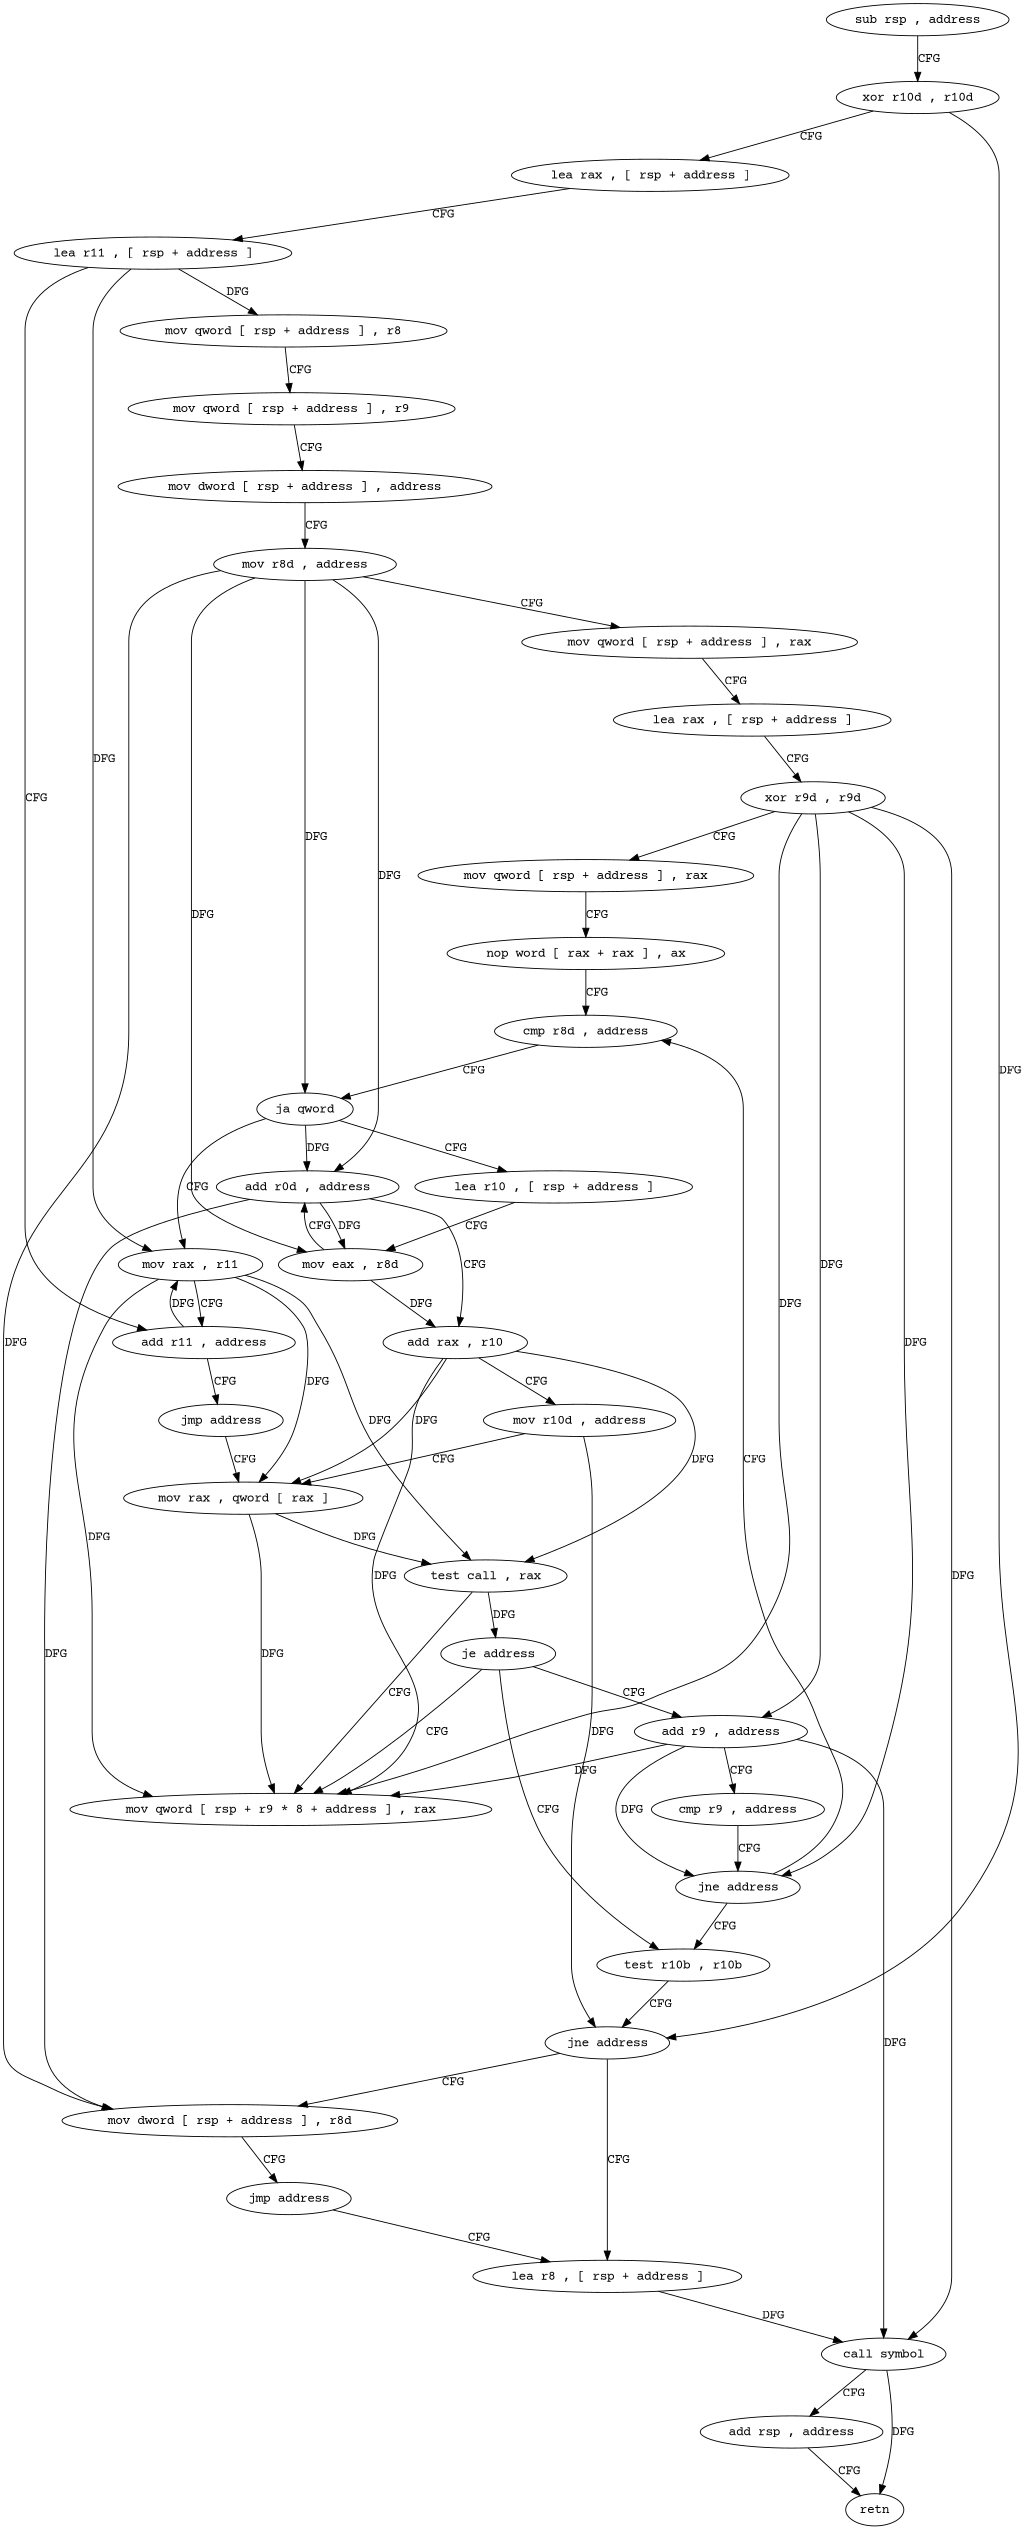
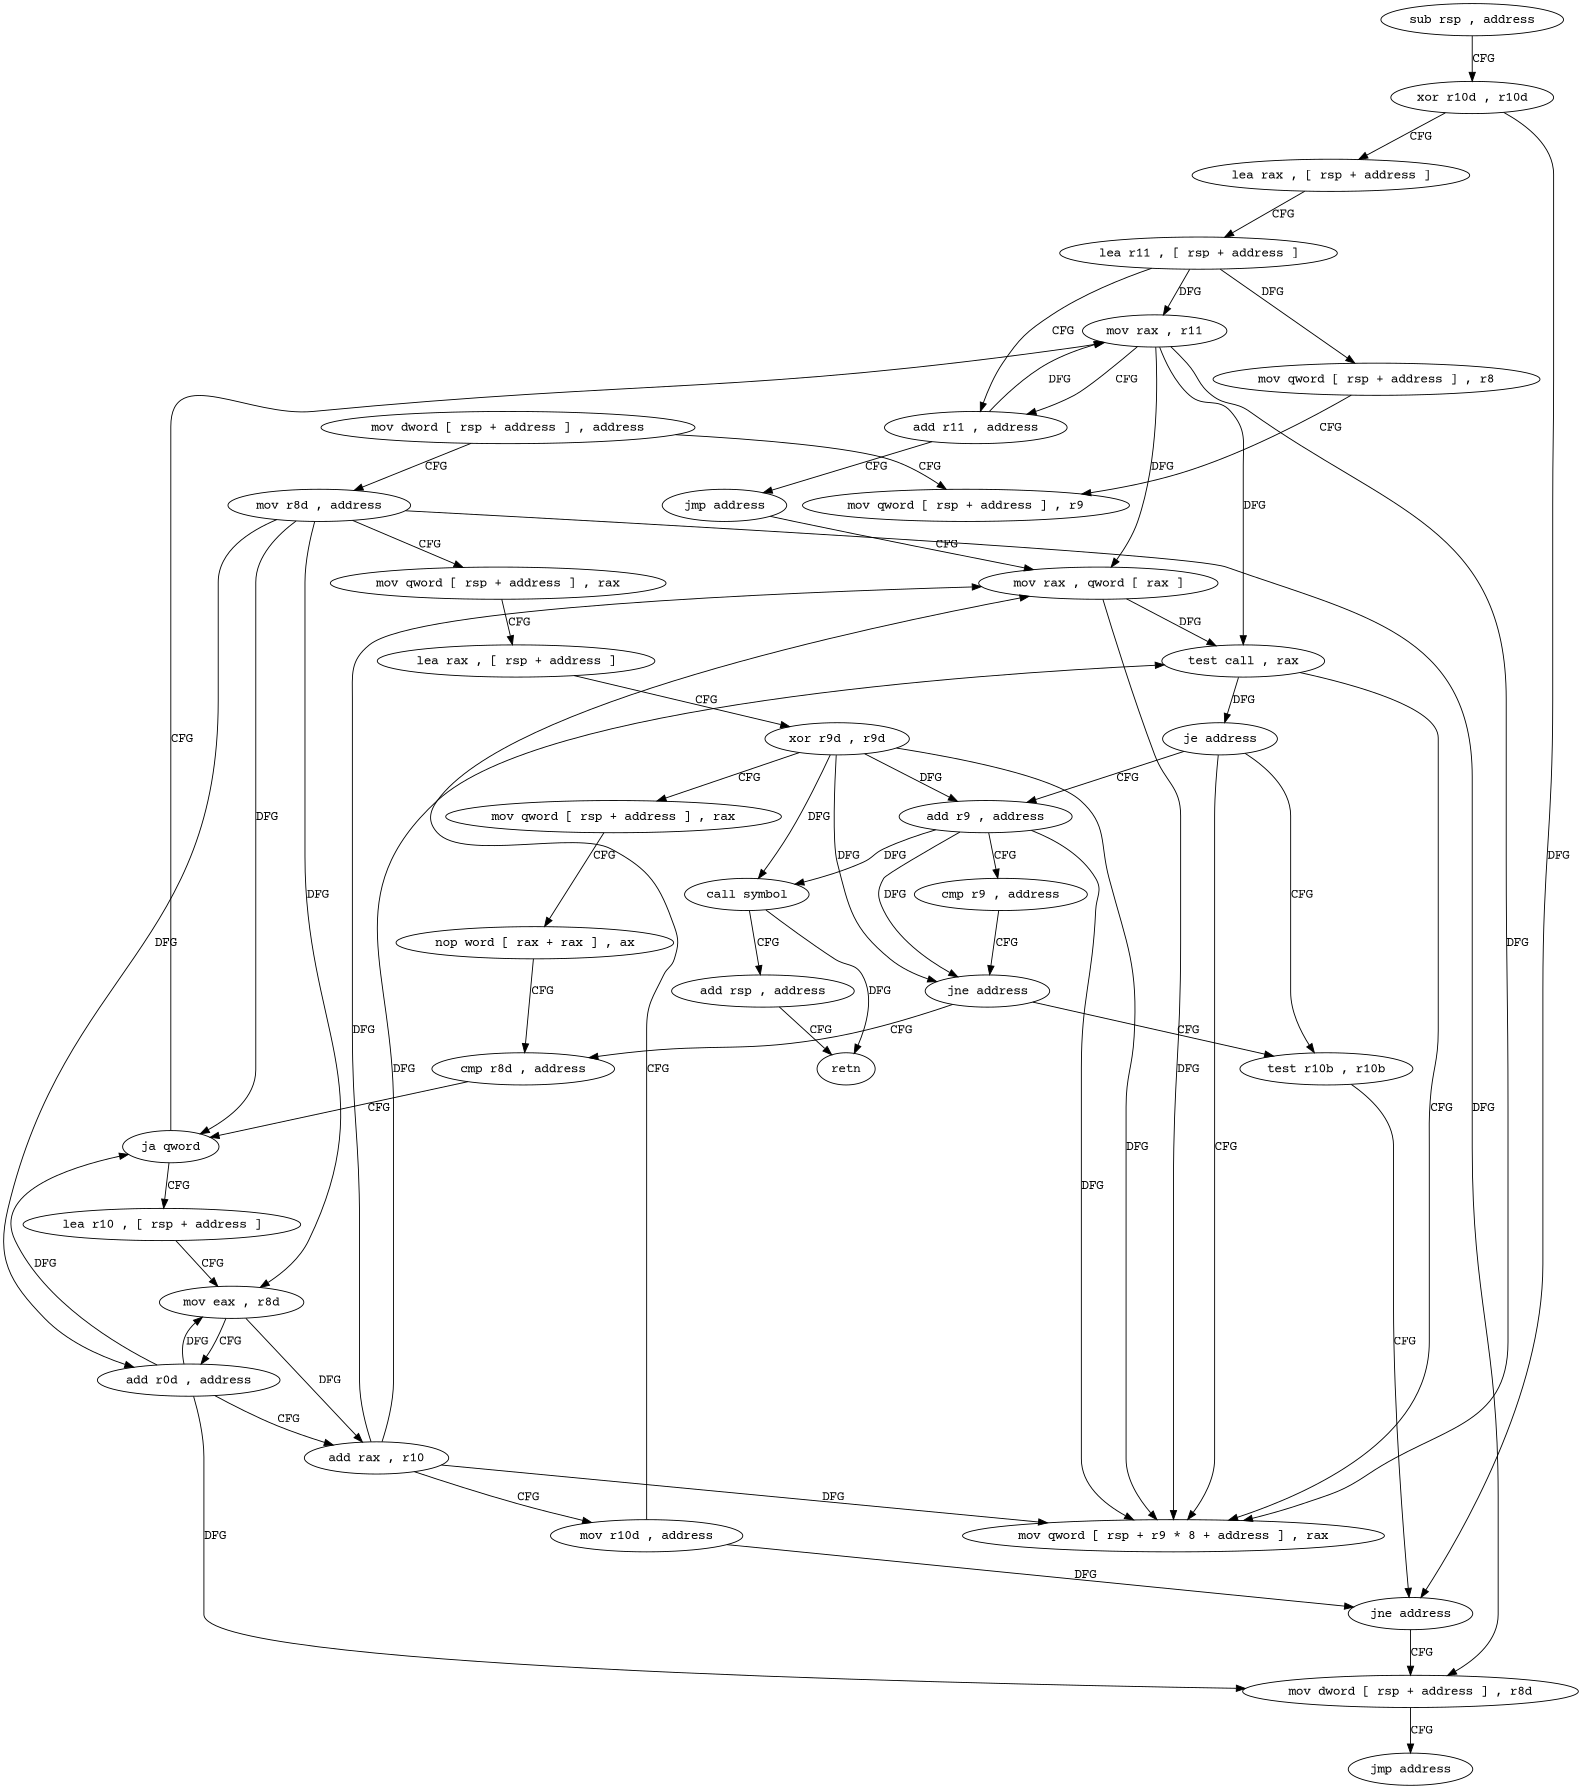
edge "mov qword [ rsp + address ] , r9" -> "mov dword [ rsp + address ] , address": reversed
edge "ja qword" -> "add r0d , address": reversed
node "lea r8 , [ rsp + address ]": removed
